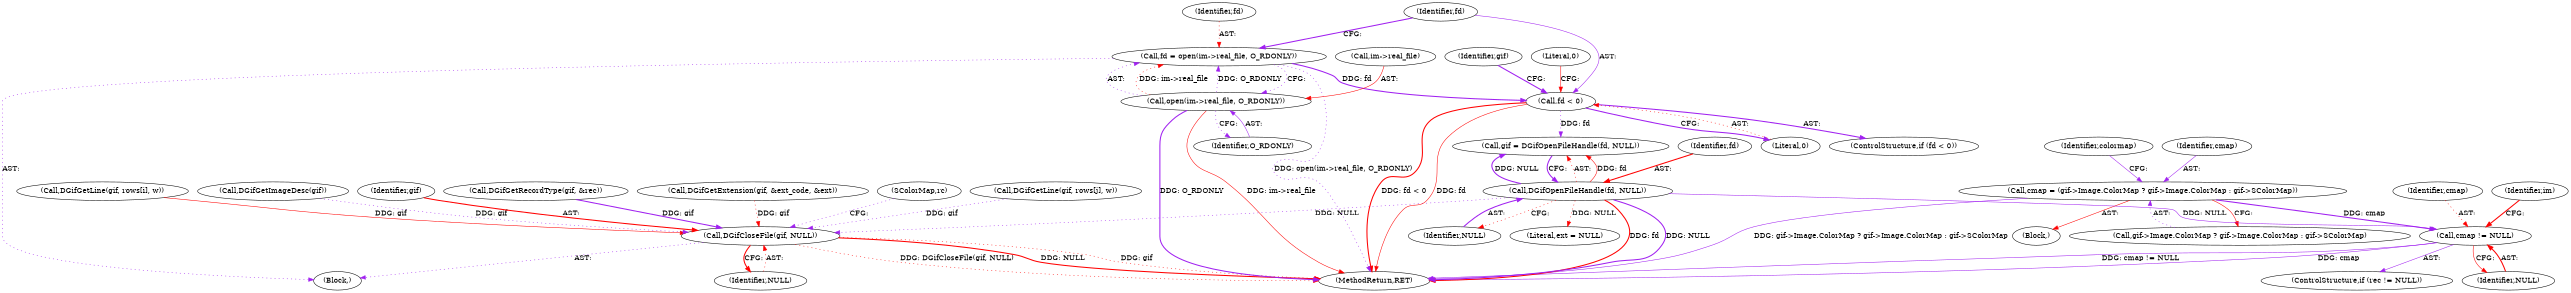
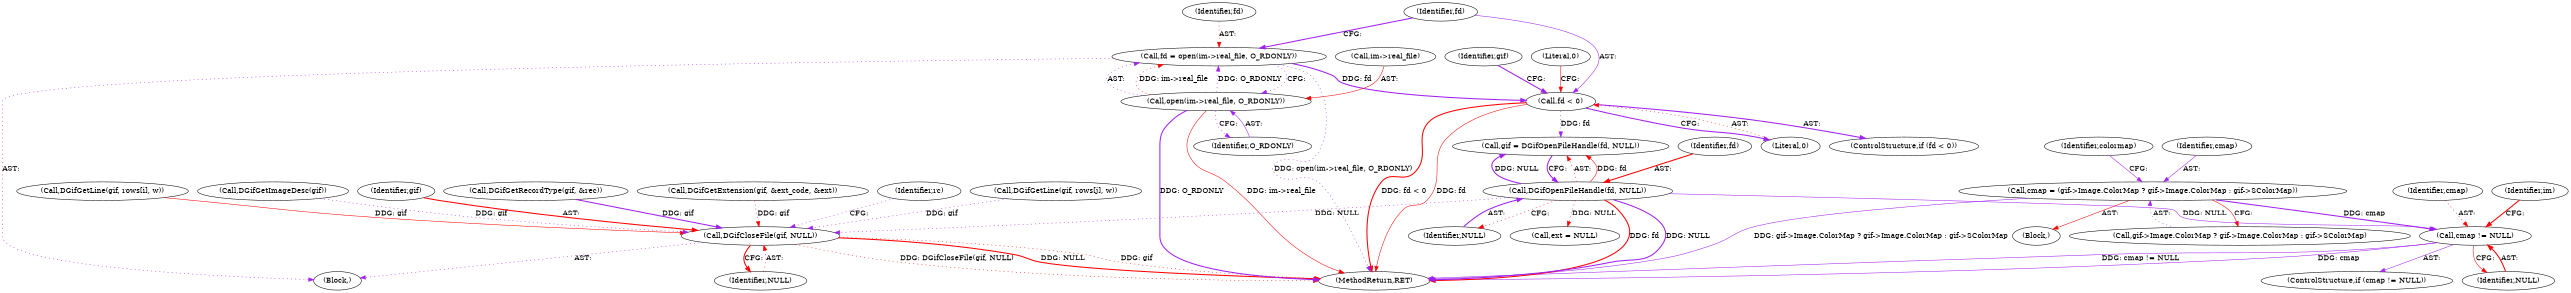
node "(SColorMap,rc)": label "(SColorMap,rc)" -> "(Identifier,rc)"
node "(Literal,ext = NULL)": label "(Literal,ext = NULL)" -> "(Call,ext = NULL)"
node "(ControlStructure,if (rec != NULL))": label "(ControlStructure,if (rec != NULL))" -> "(ControlStructure,if (cmap != NULL))"
